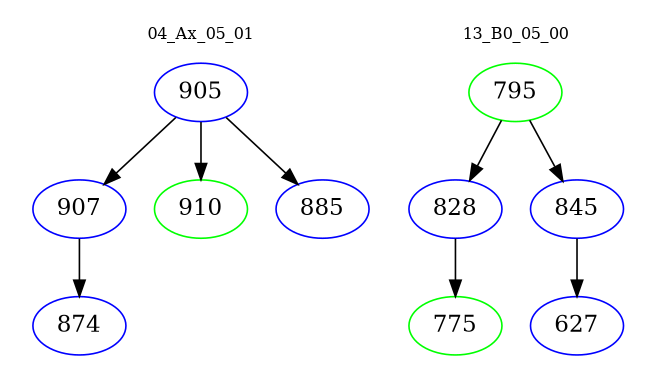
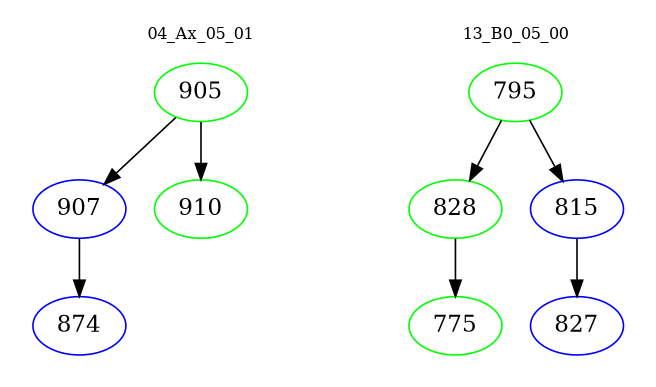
node "905": color blue -> green
node "885": removed
node "828": color blue -> green
node "845": label "845" -> "815"
node "627": label "627" -> "827"
